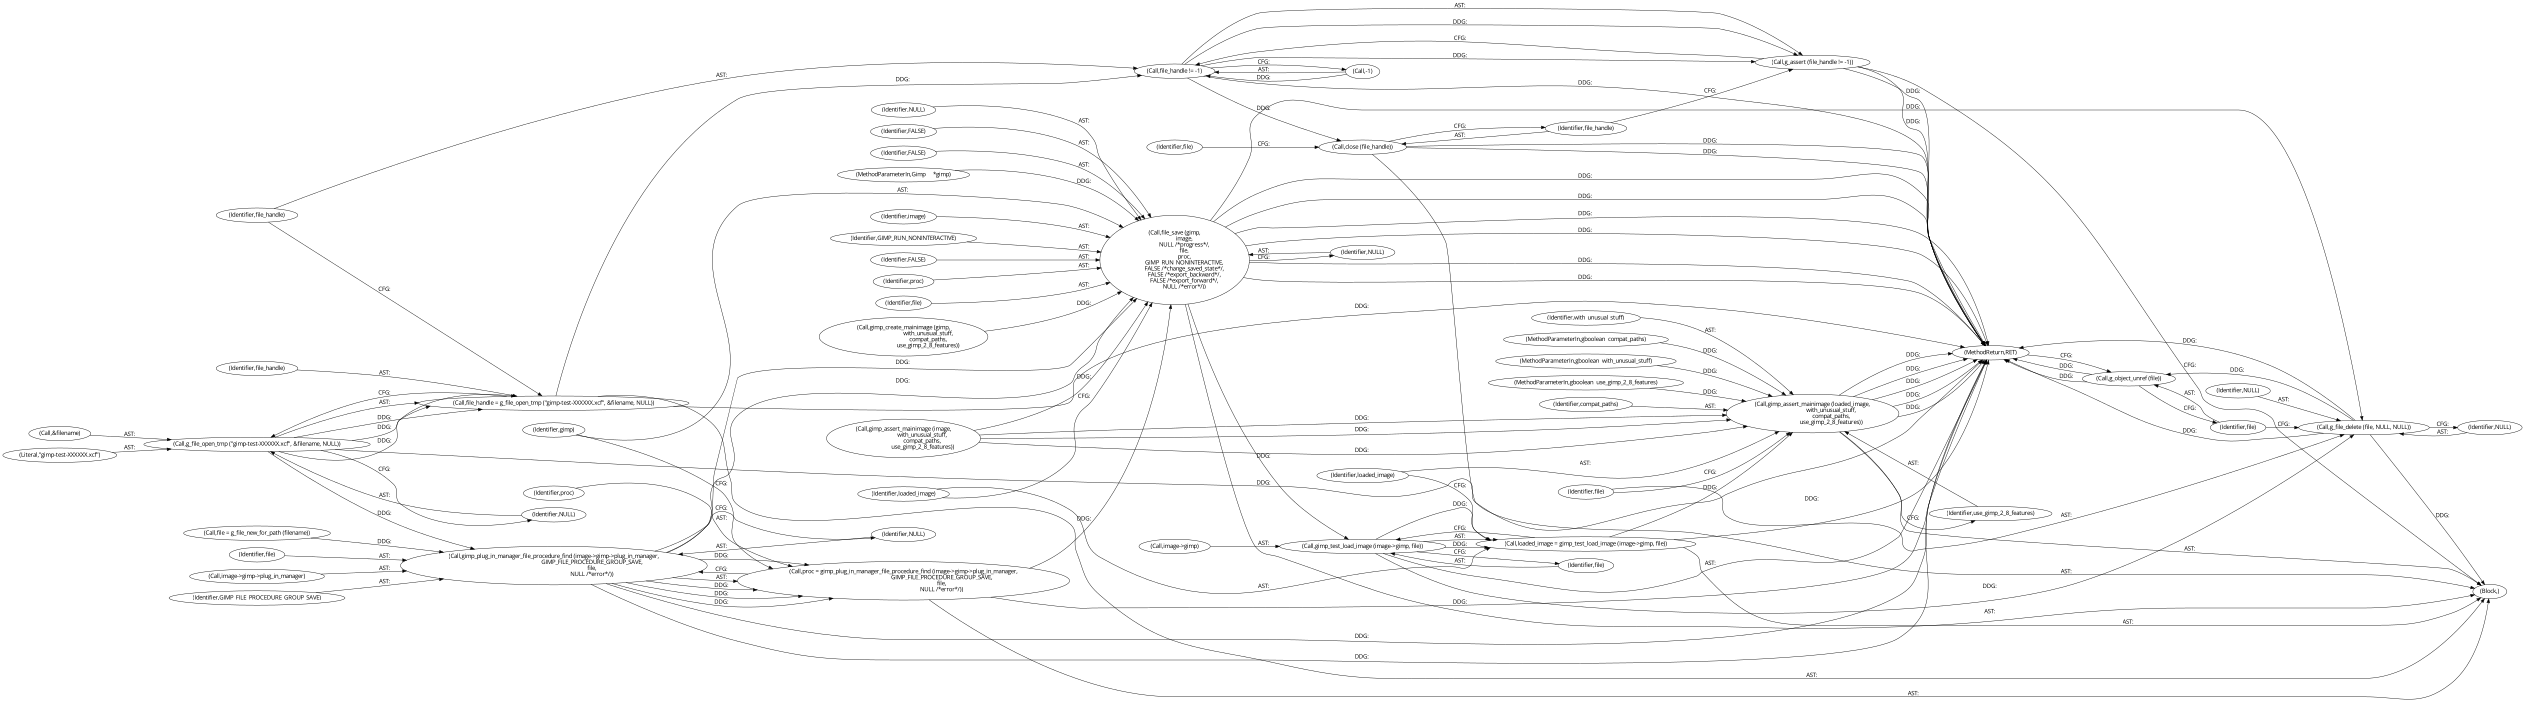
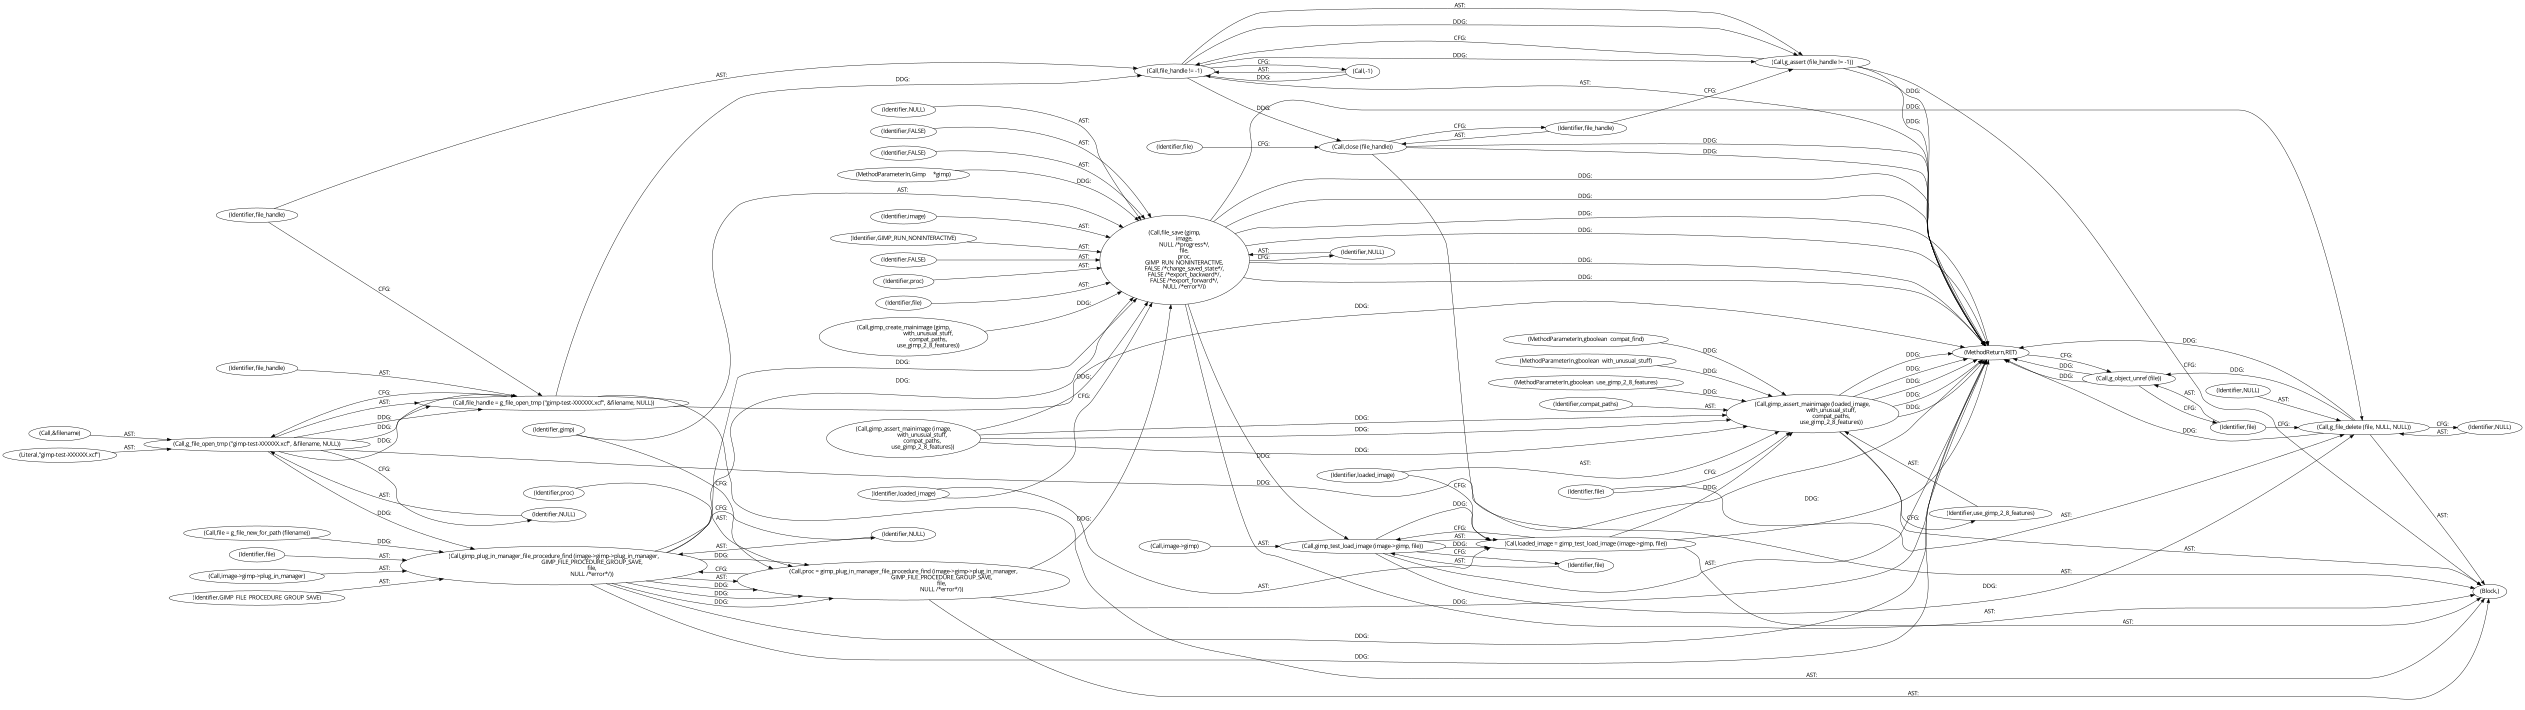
edge "(Call,file_handle != -1)" -> "(MethodReturn,RET)": label "DDG: " -> "AST: "
node "(Identifier,with_unusual_stuff)": removed
node "(MethodParameterIn,gboolean  compat_paths)": label "(MethodParameterIn,gboolean  compat_paths)" -> "(MethodParameterIn,gboolean  compat_find)"
edge "(Call,g_file_delete (file, NULL, NULL))" -> "(Block,)": label "DDG: " -> "AST: "
